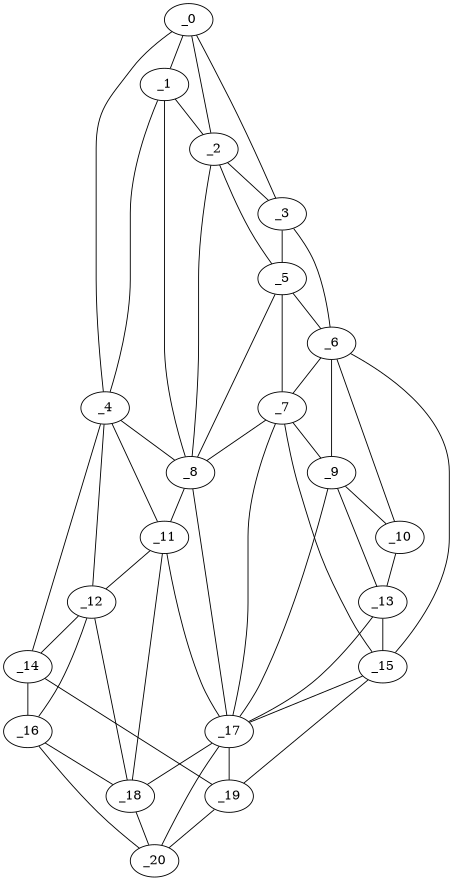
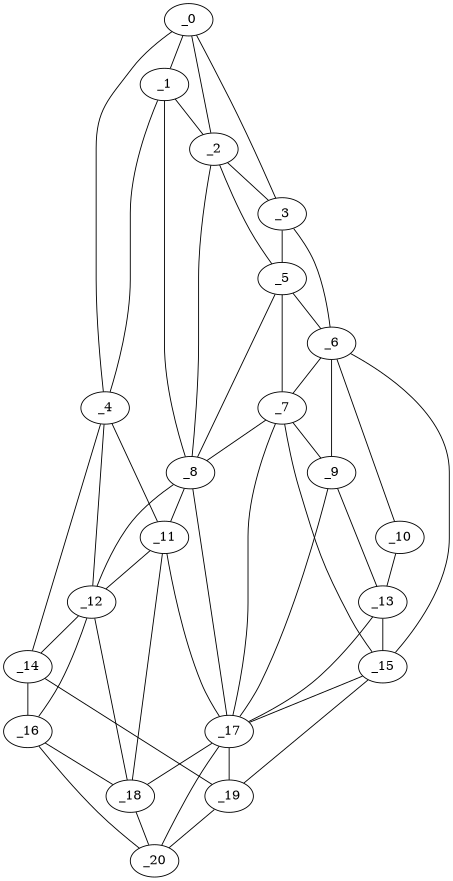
edge "_4" -- "_8": now "_12" -- "_8"
edge "_9" -- "_10": removed
